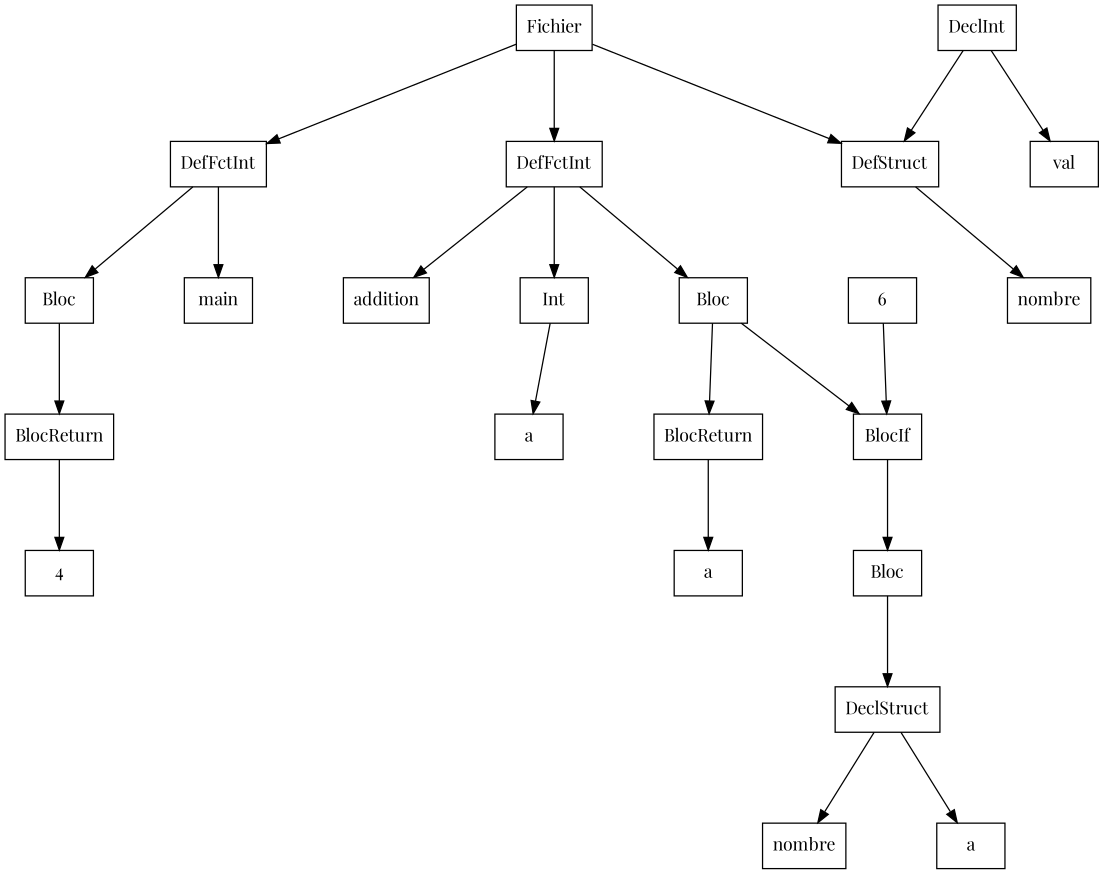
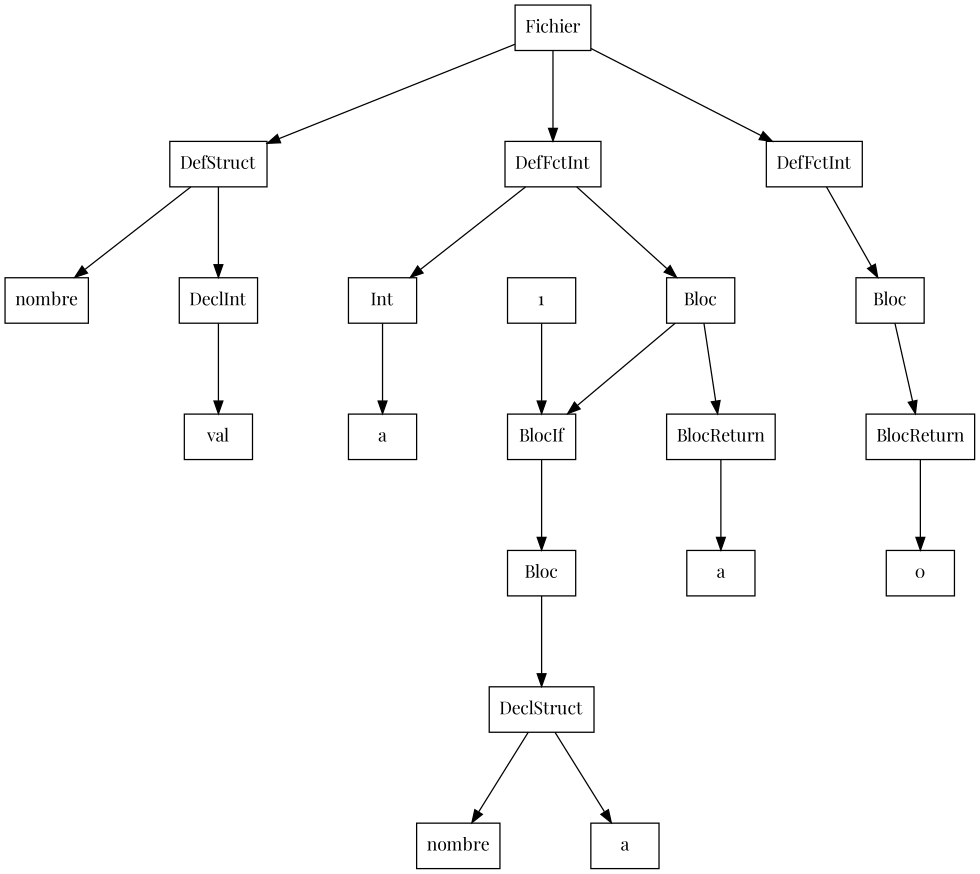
edge "DeclInt" -> "DefStruct": reversed
node "main": removed
node "addition": removed
node "6": label "6" -> "1"
node "4": label "4" -> "0"
